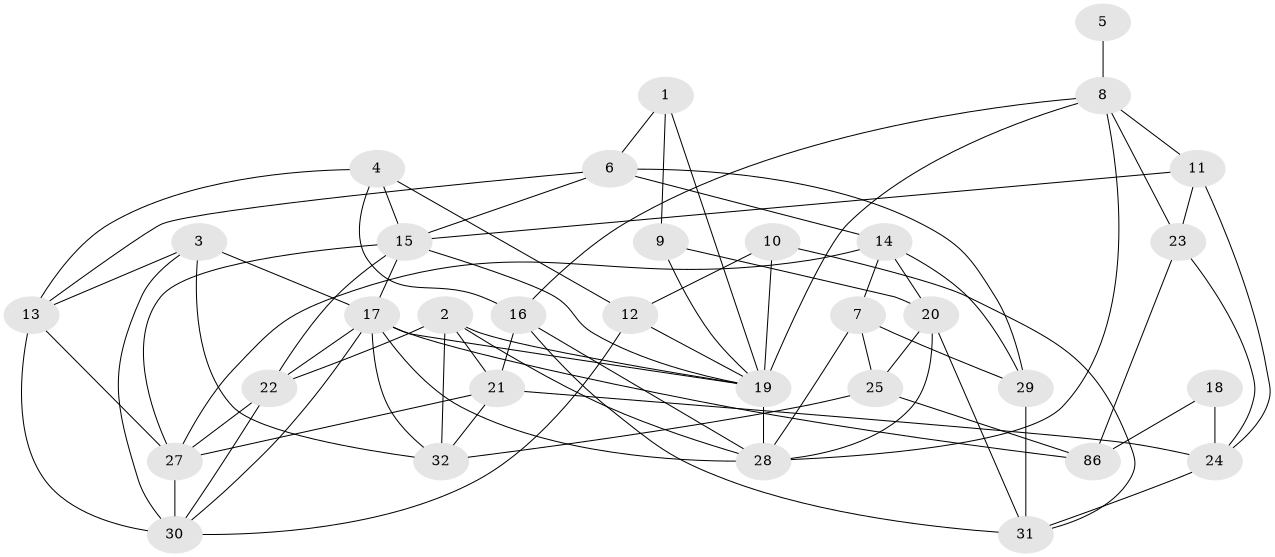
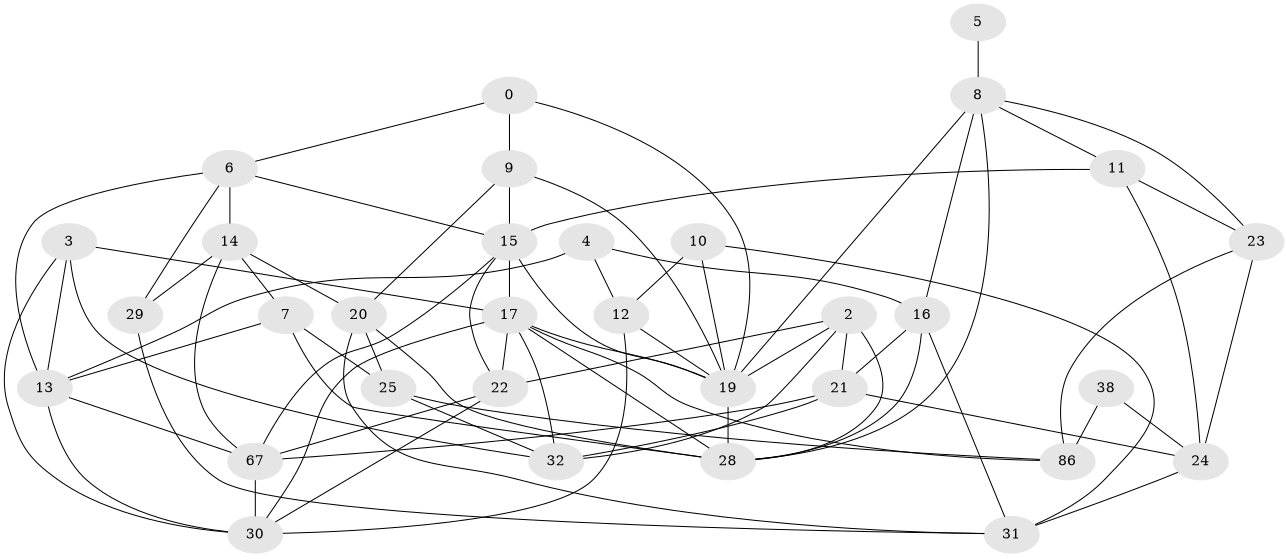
node "1": label "1" -> "0"
edge "4" -- "15": now "9" -- "15"
edge "7" -- "29": now "7" -- "13"
node "18": label "18" -> "38"
node "27": label "27" -> "67"
